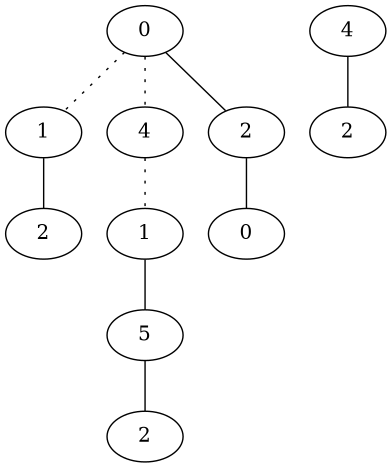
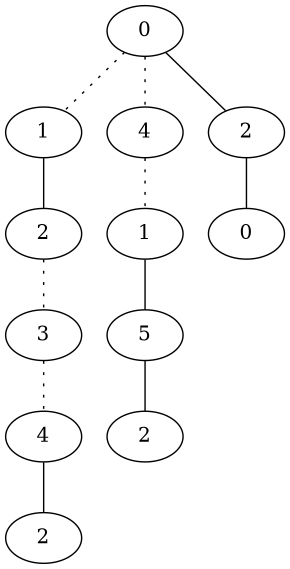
node "3": added
